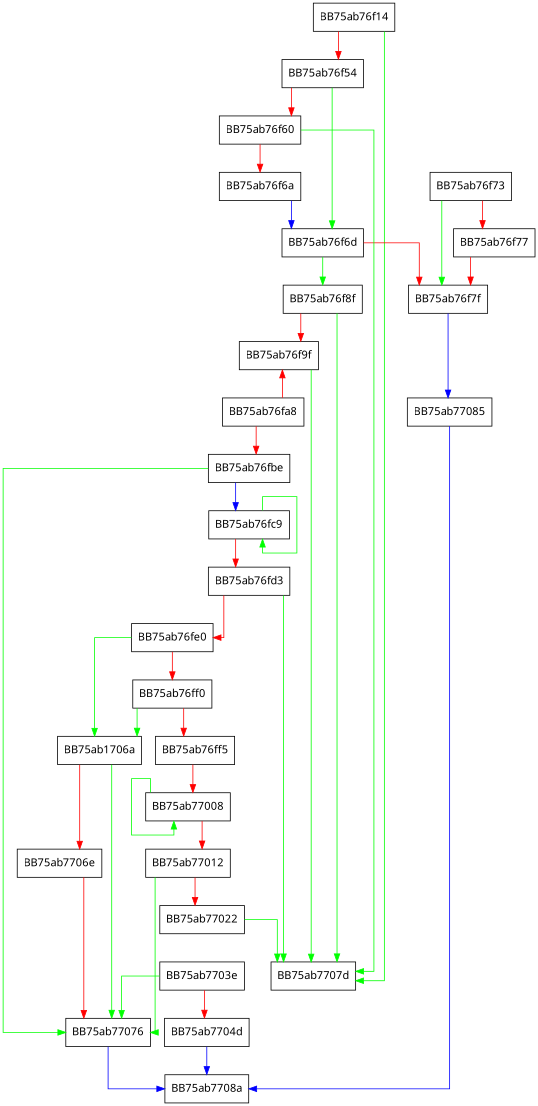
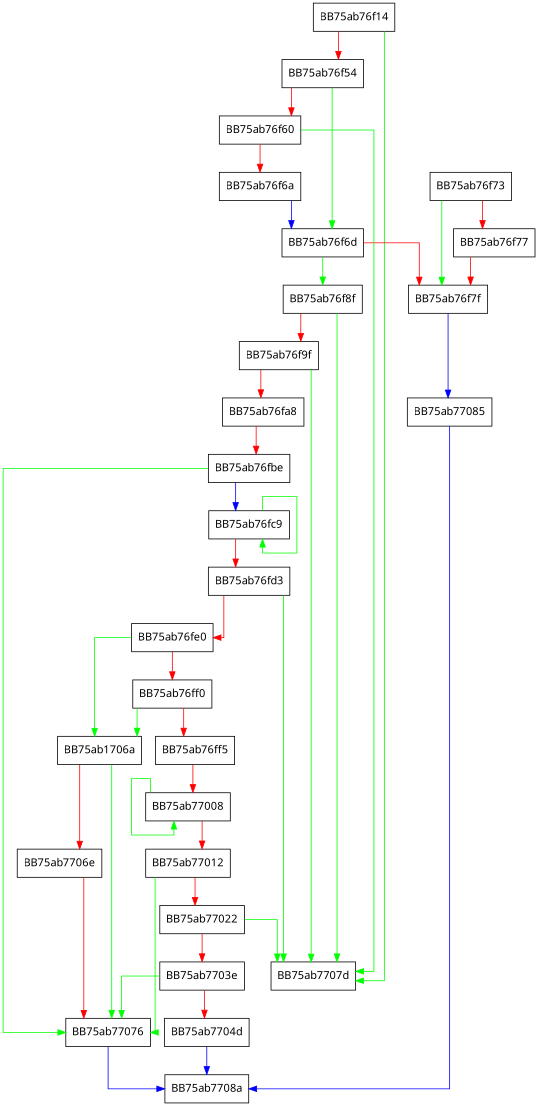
edge "BB75ab76fa8" -> "BB75ab76f9f": reversed
edge "BB75ab77022" -> "BB75ab7703e": added
